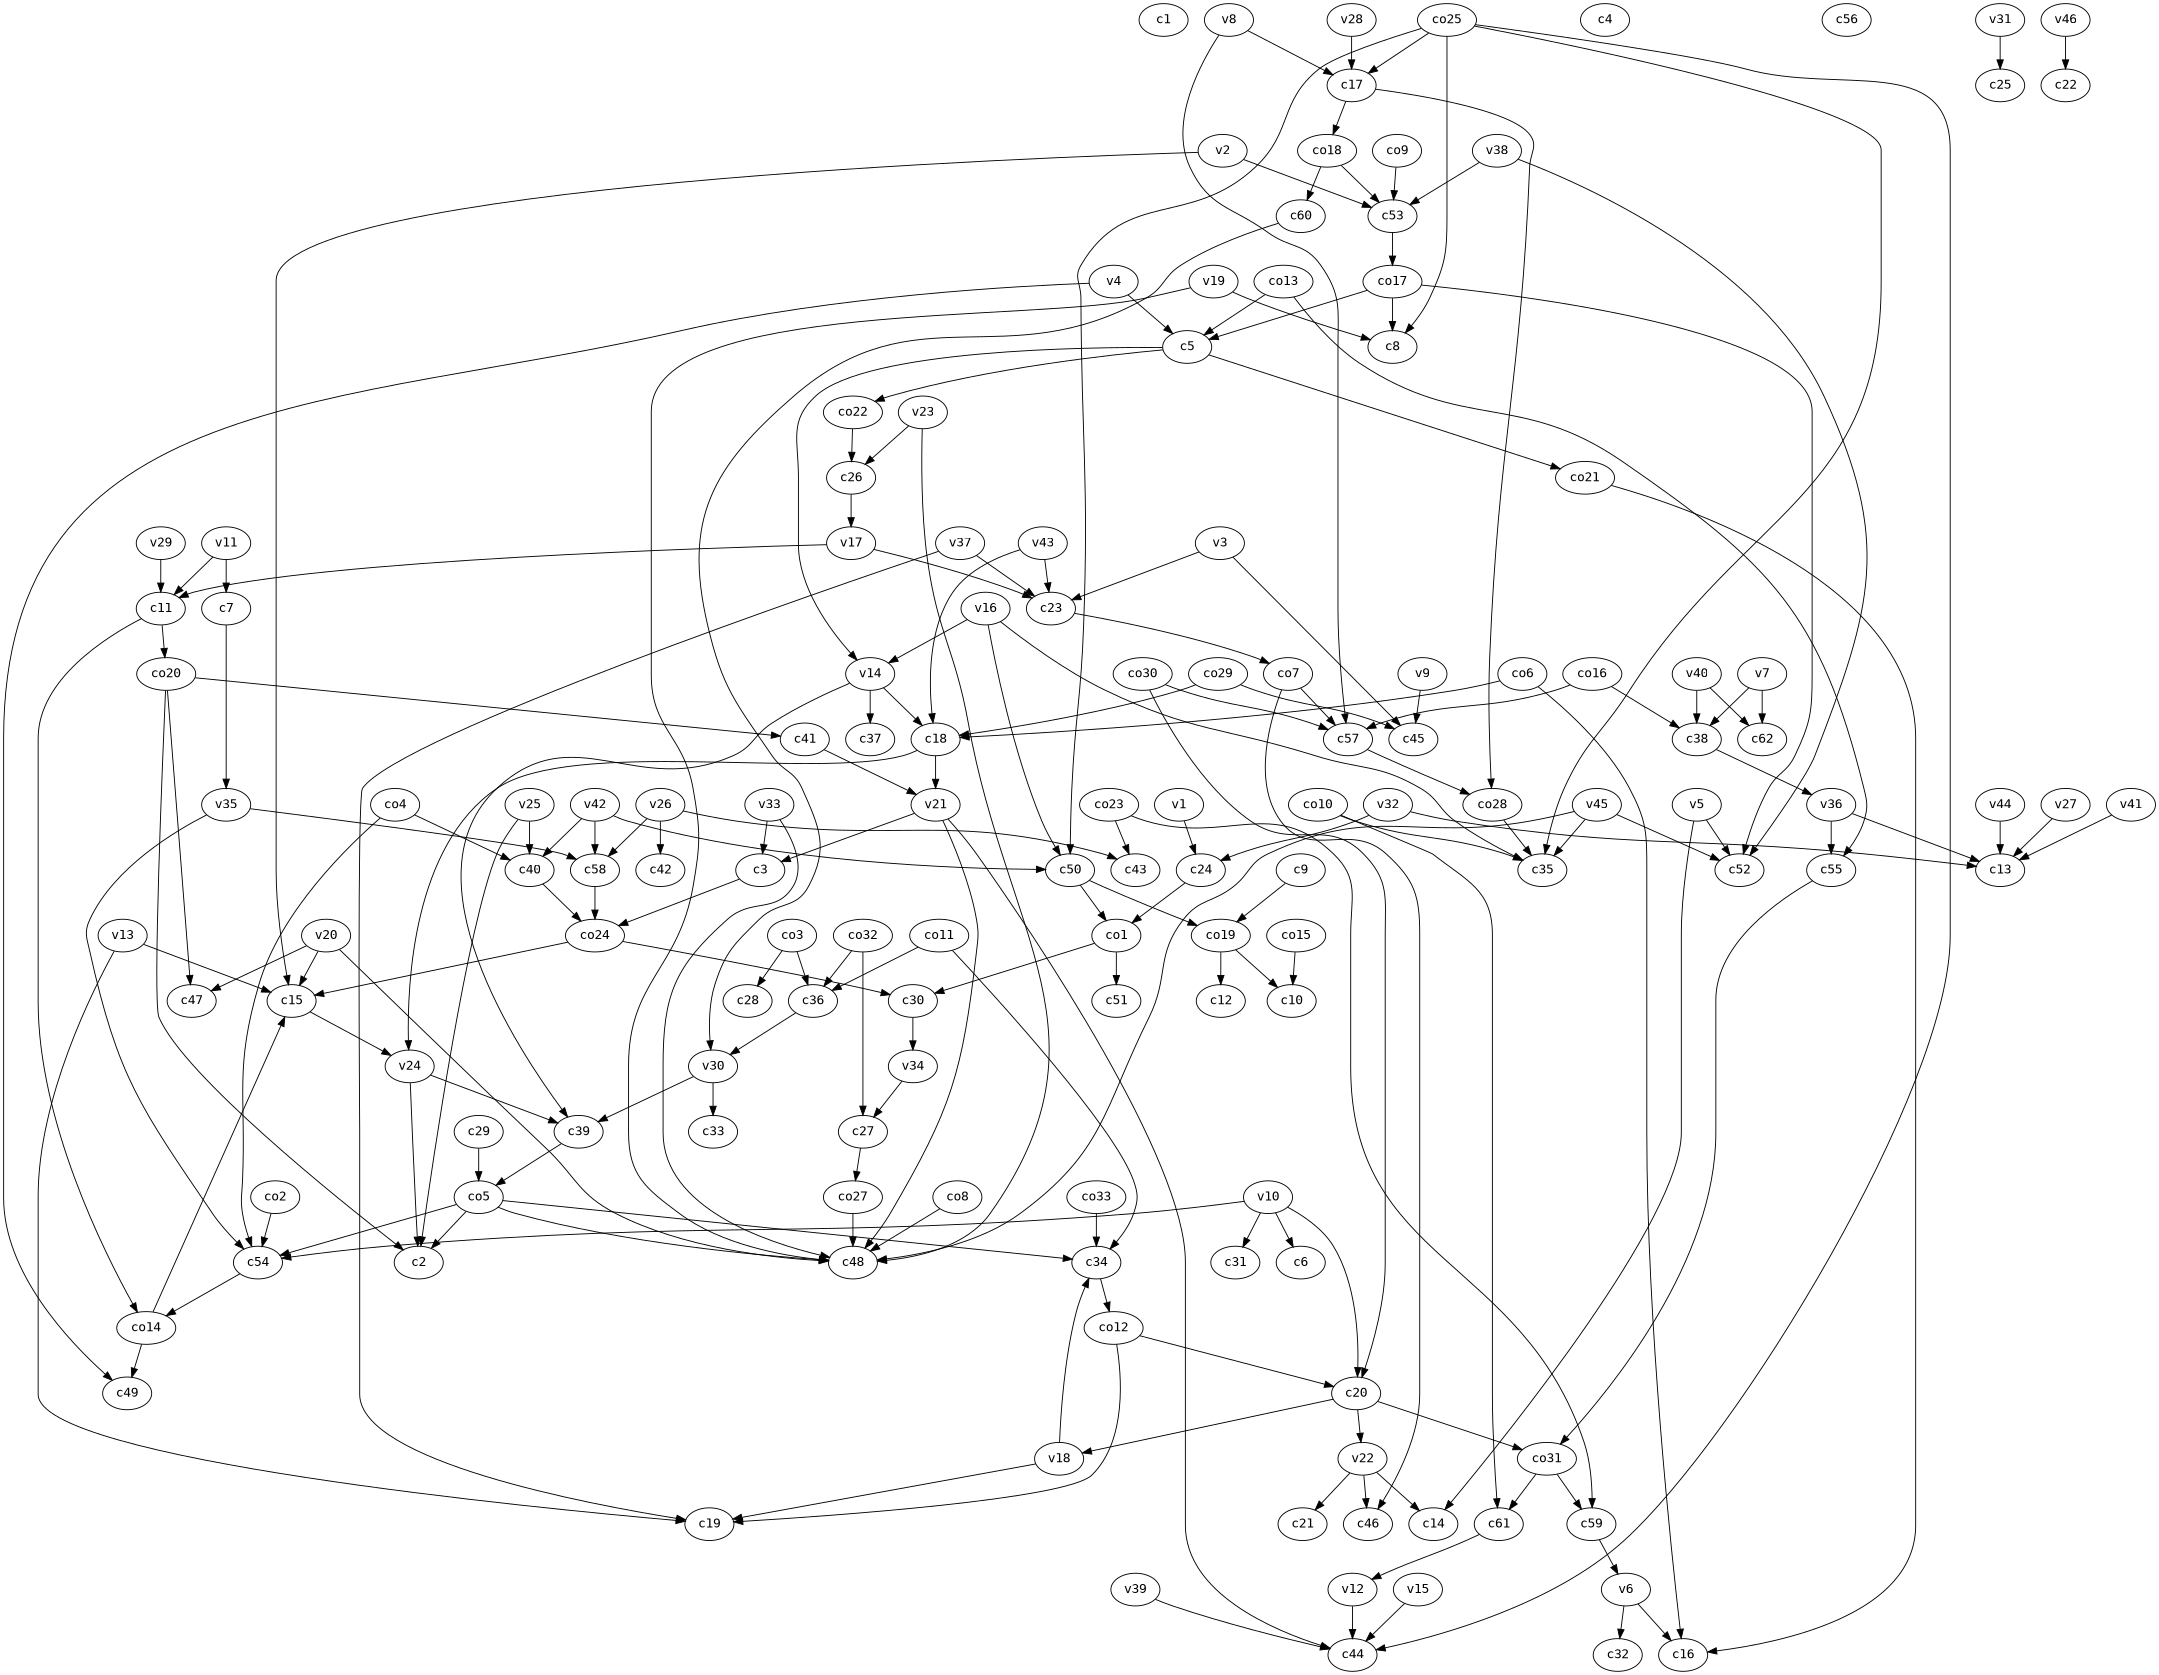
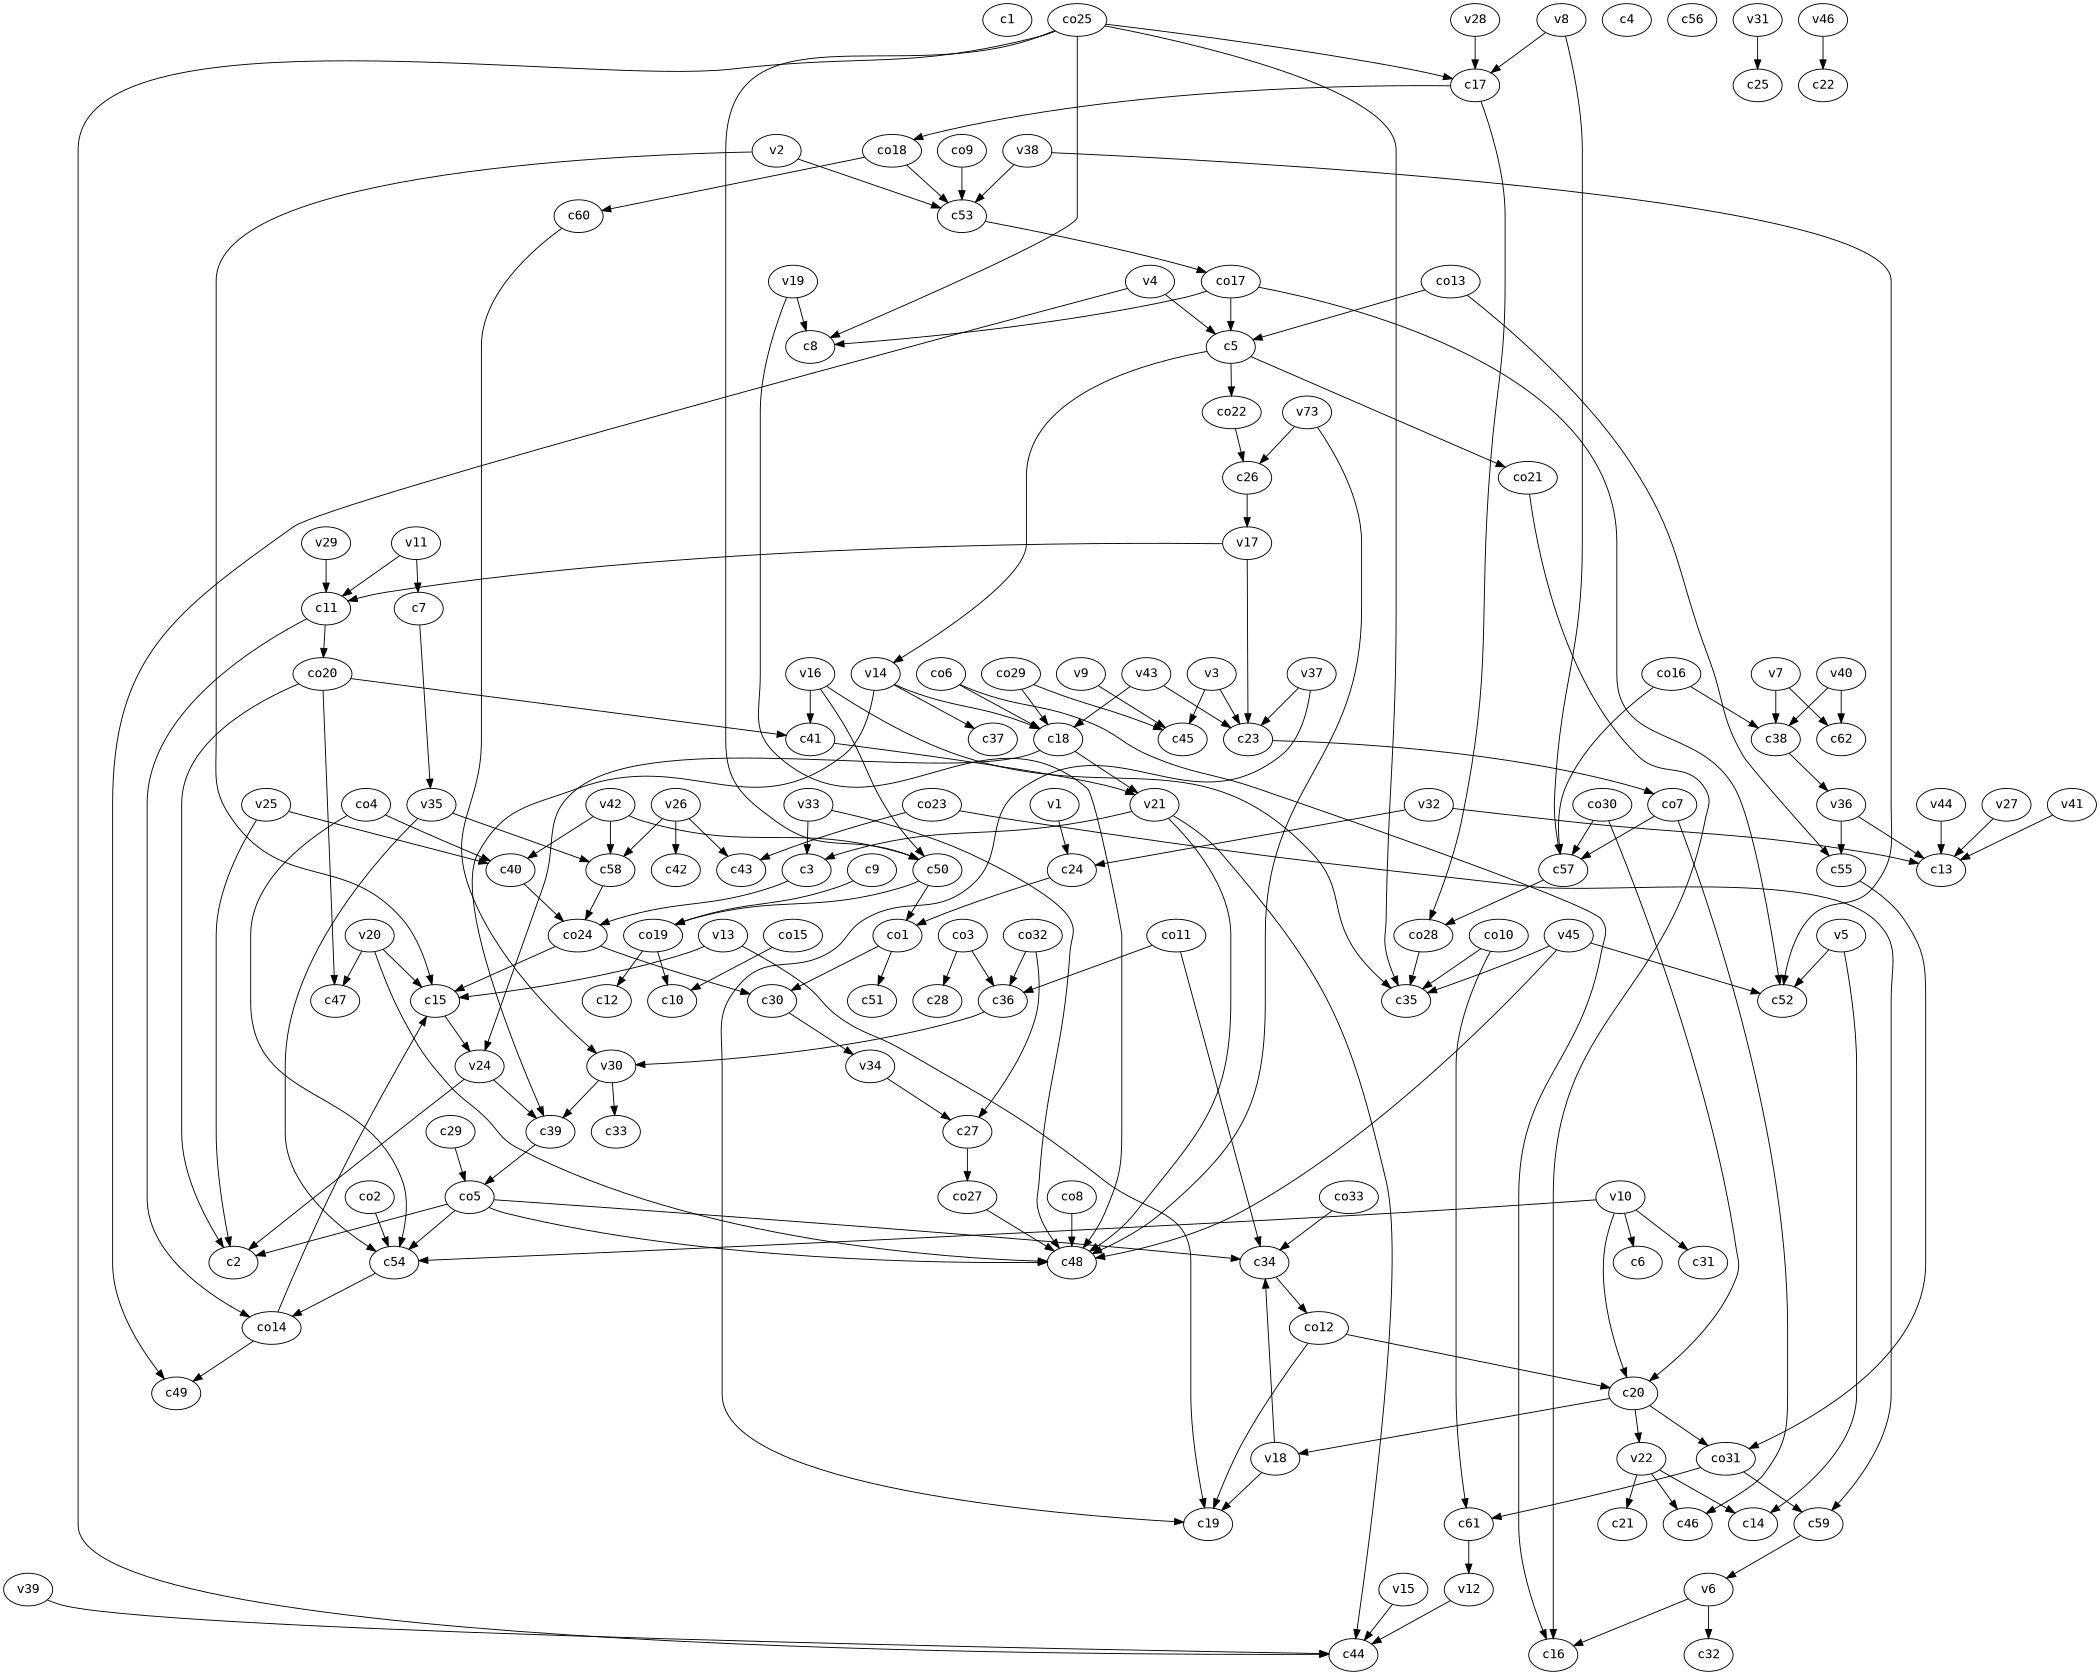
node "v23": label "v23" -> "v73"
edge "v16" -> "v14": now "v16" -> "c41"
